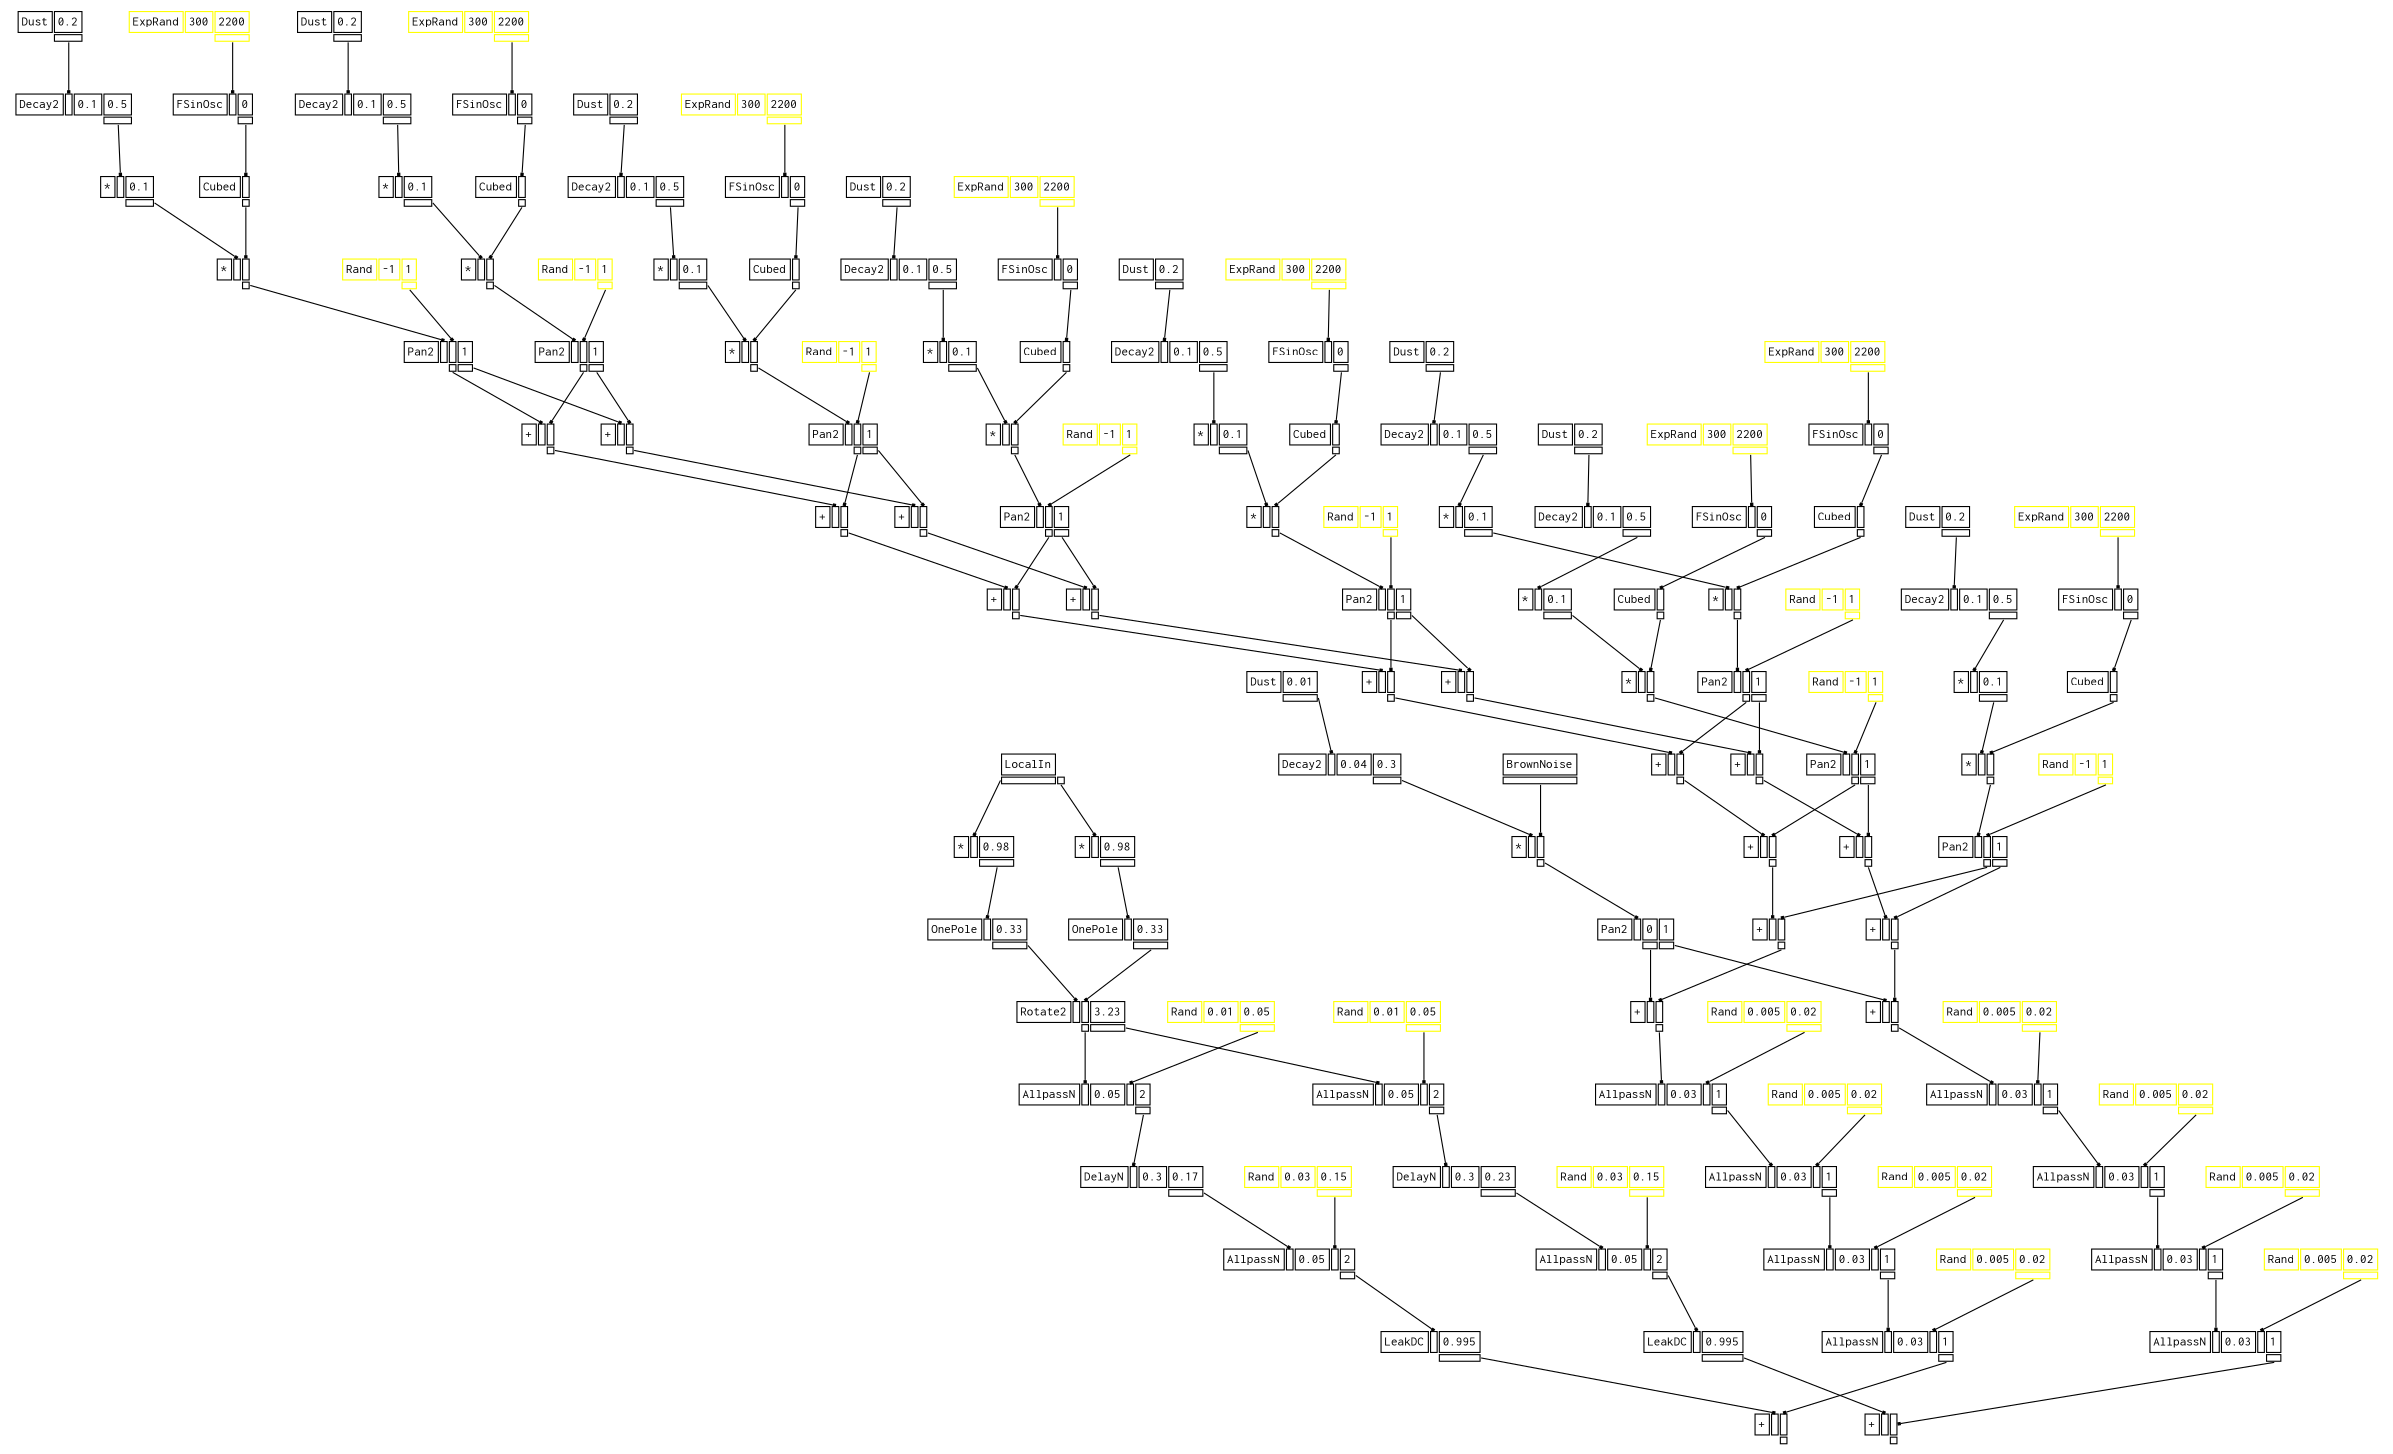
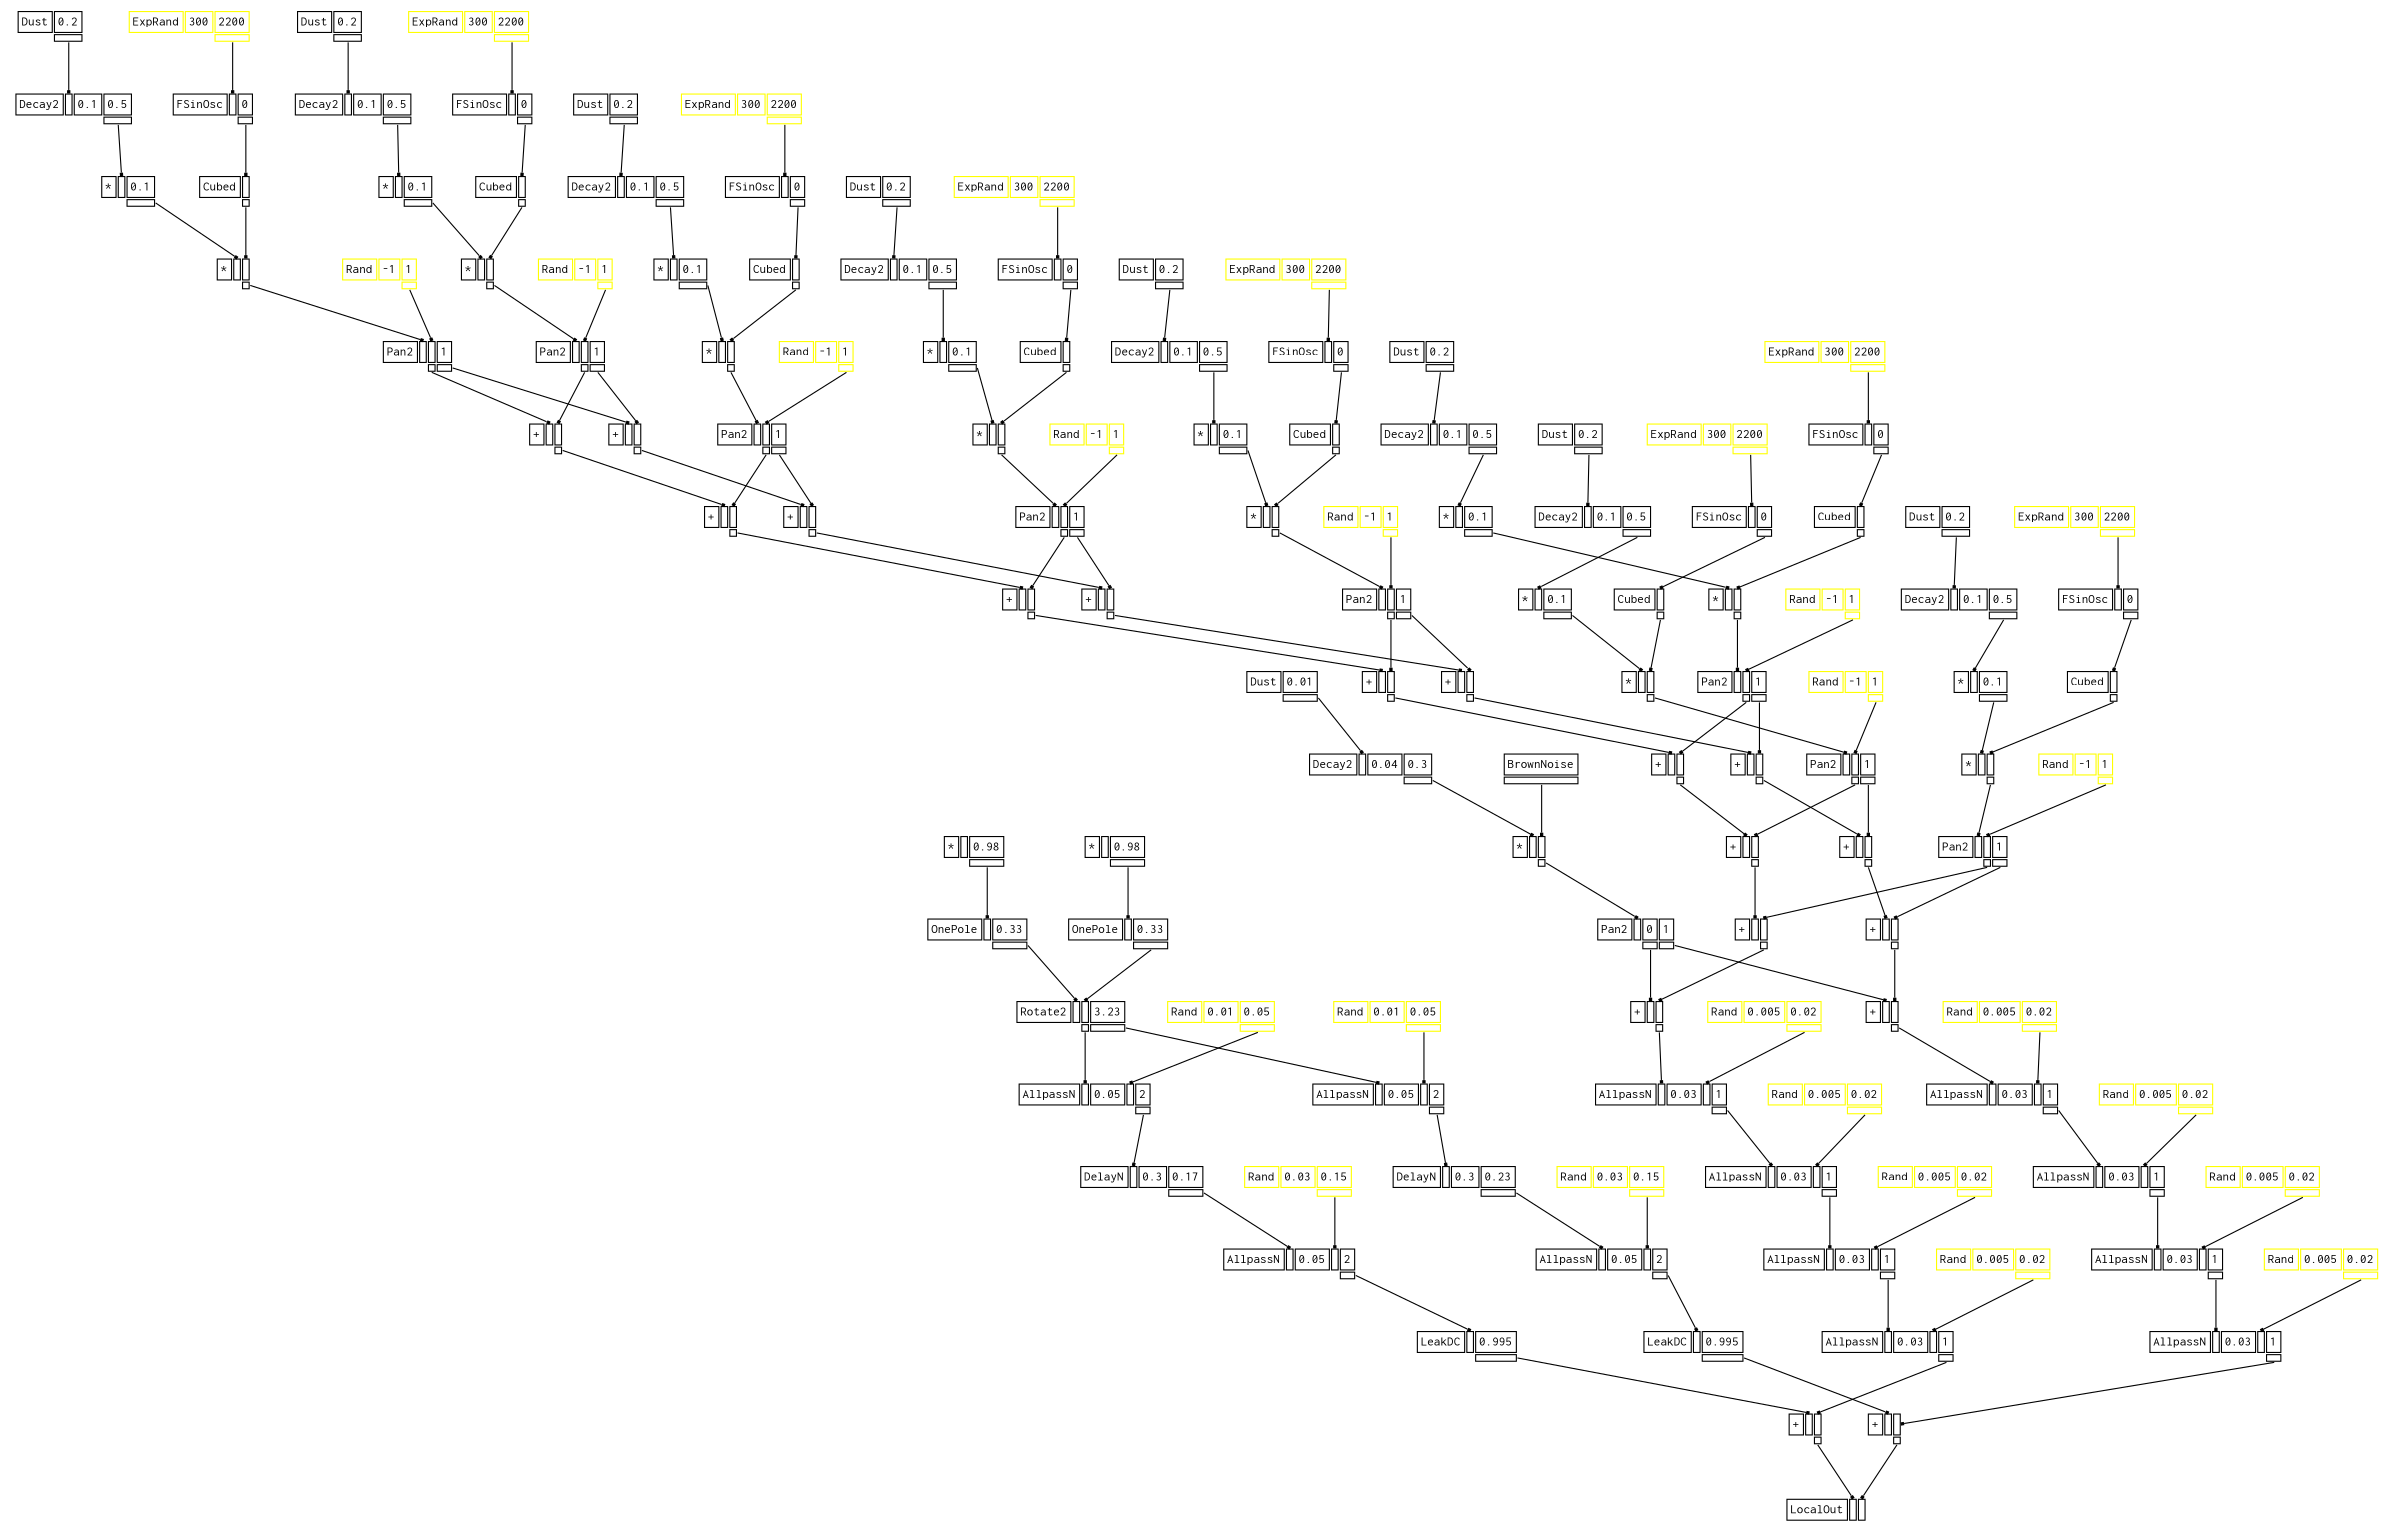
node "LocalIn": removed
node "LocalOut": added
